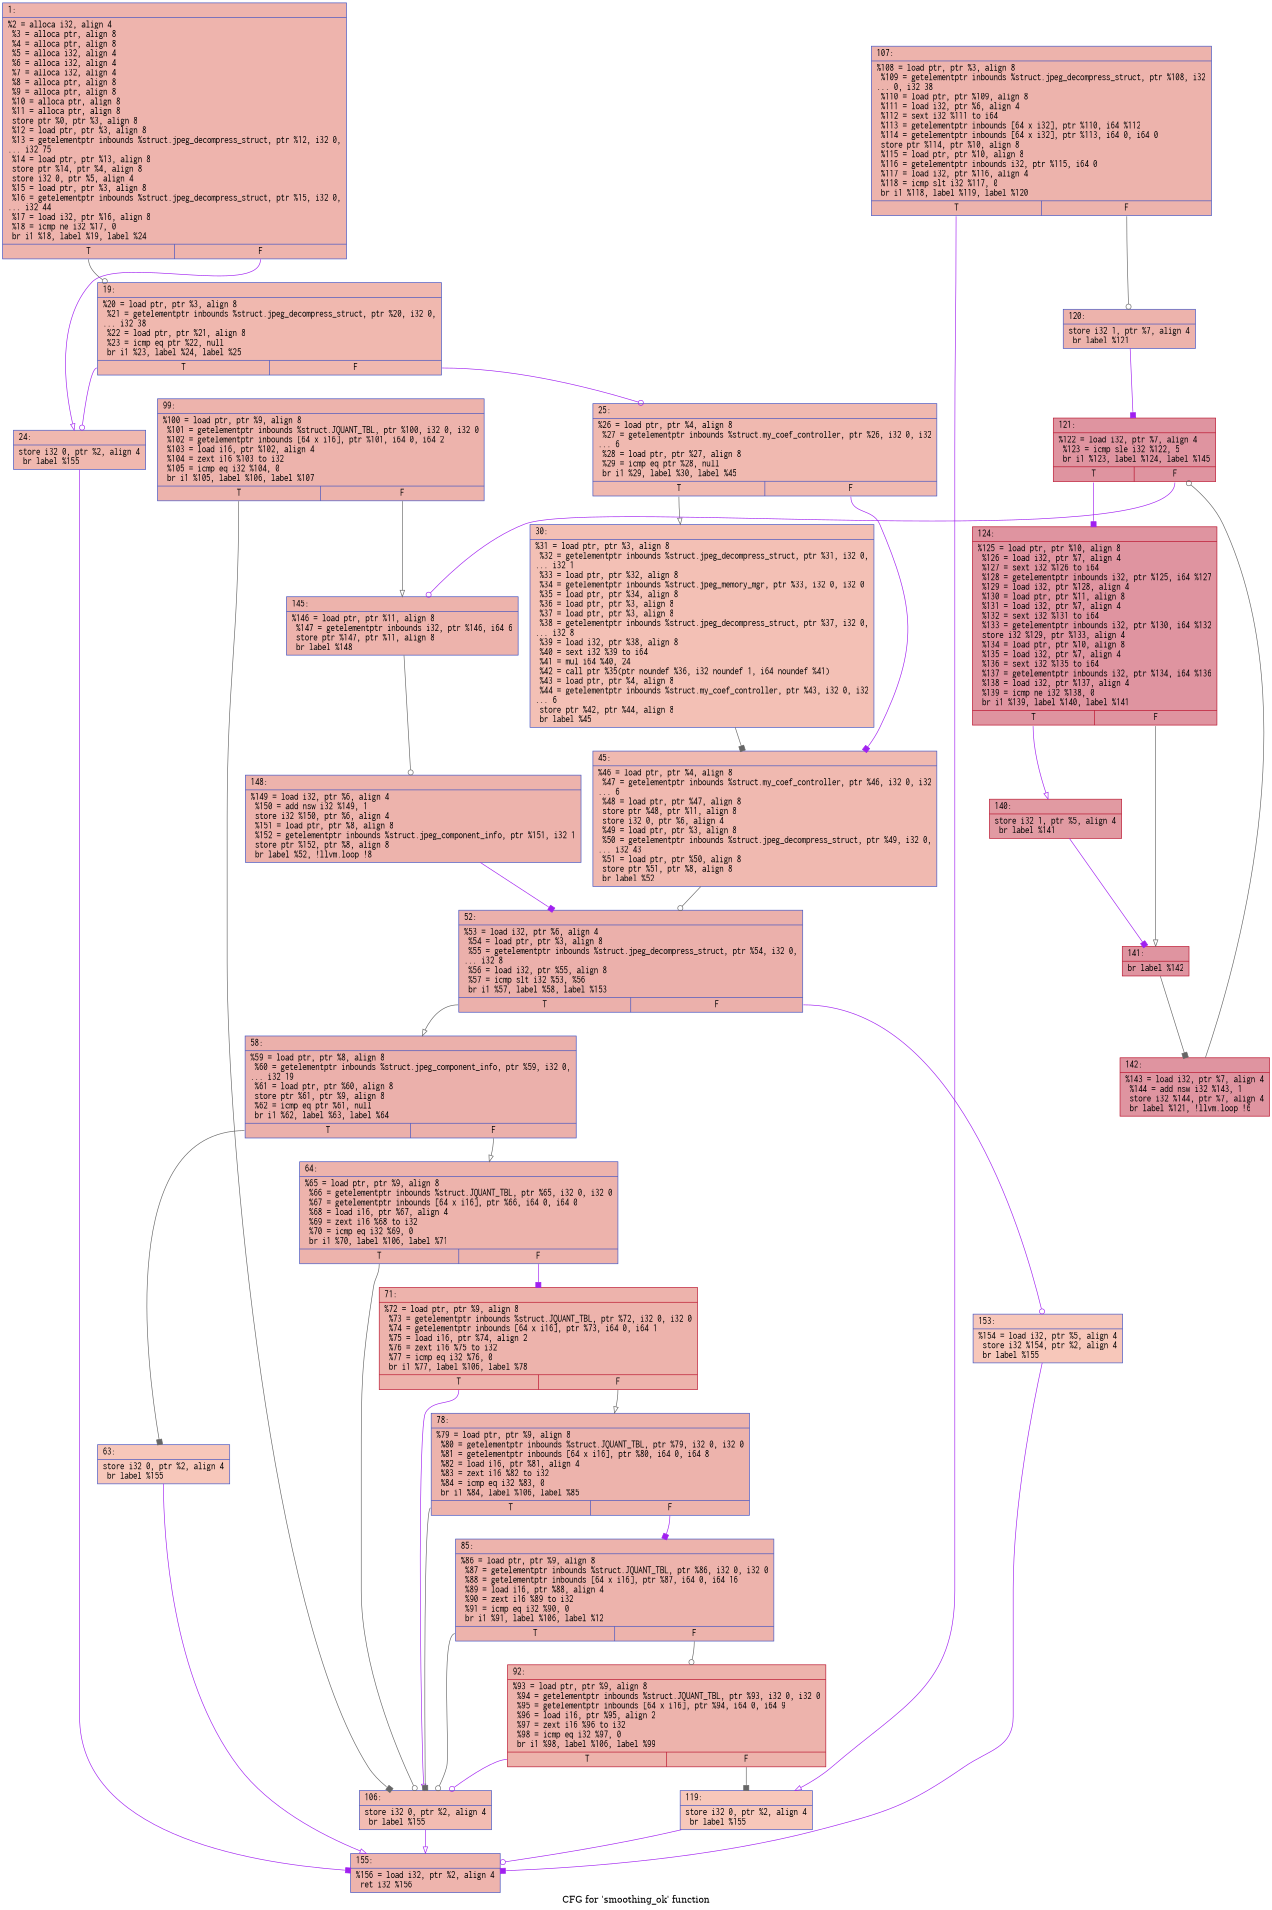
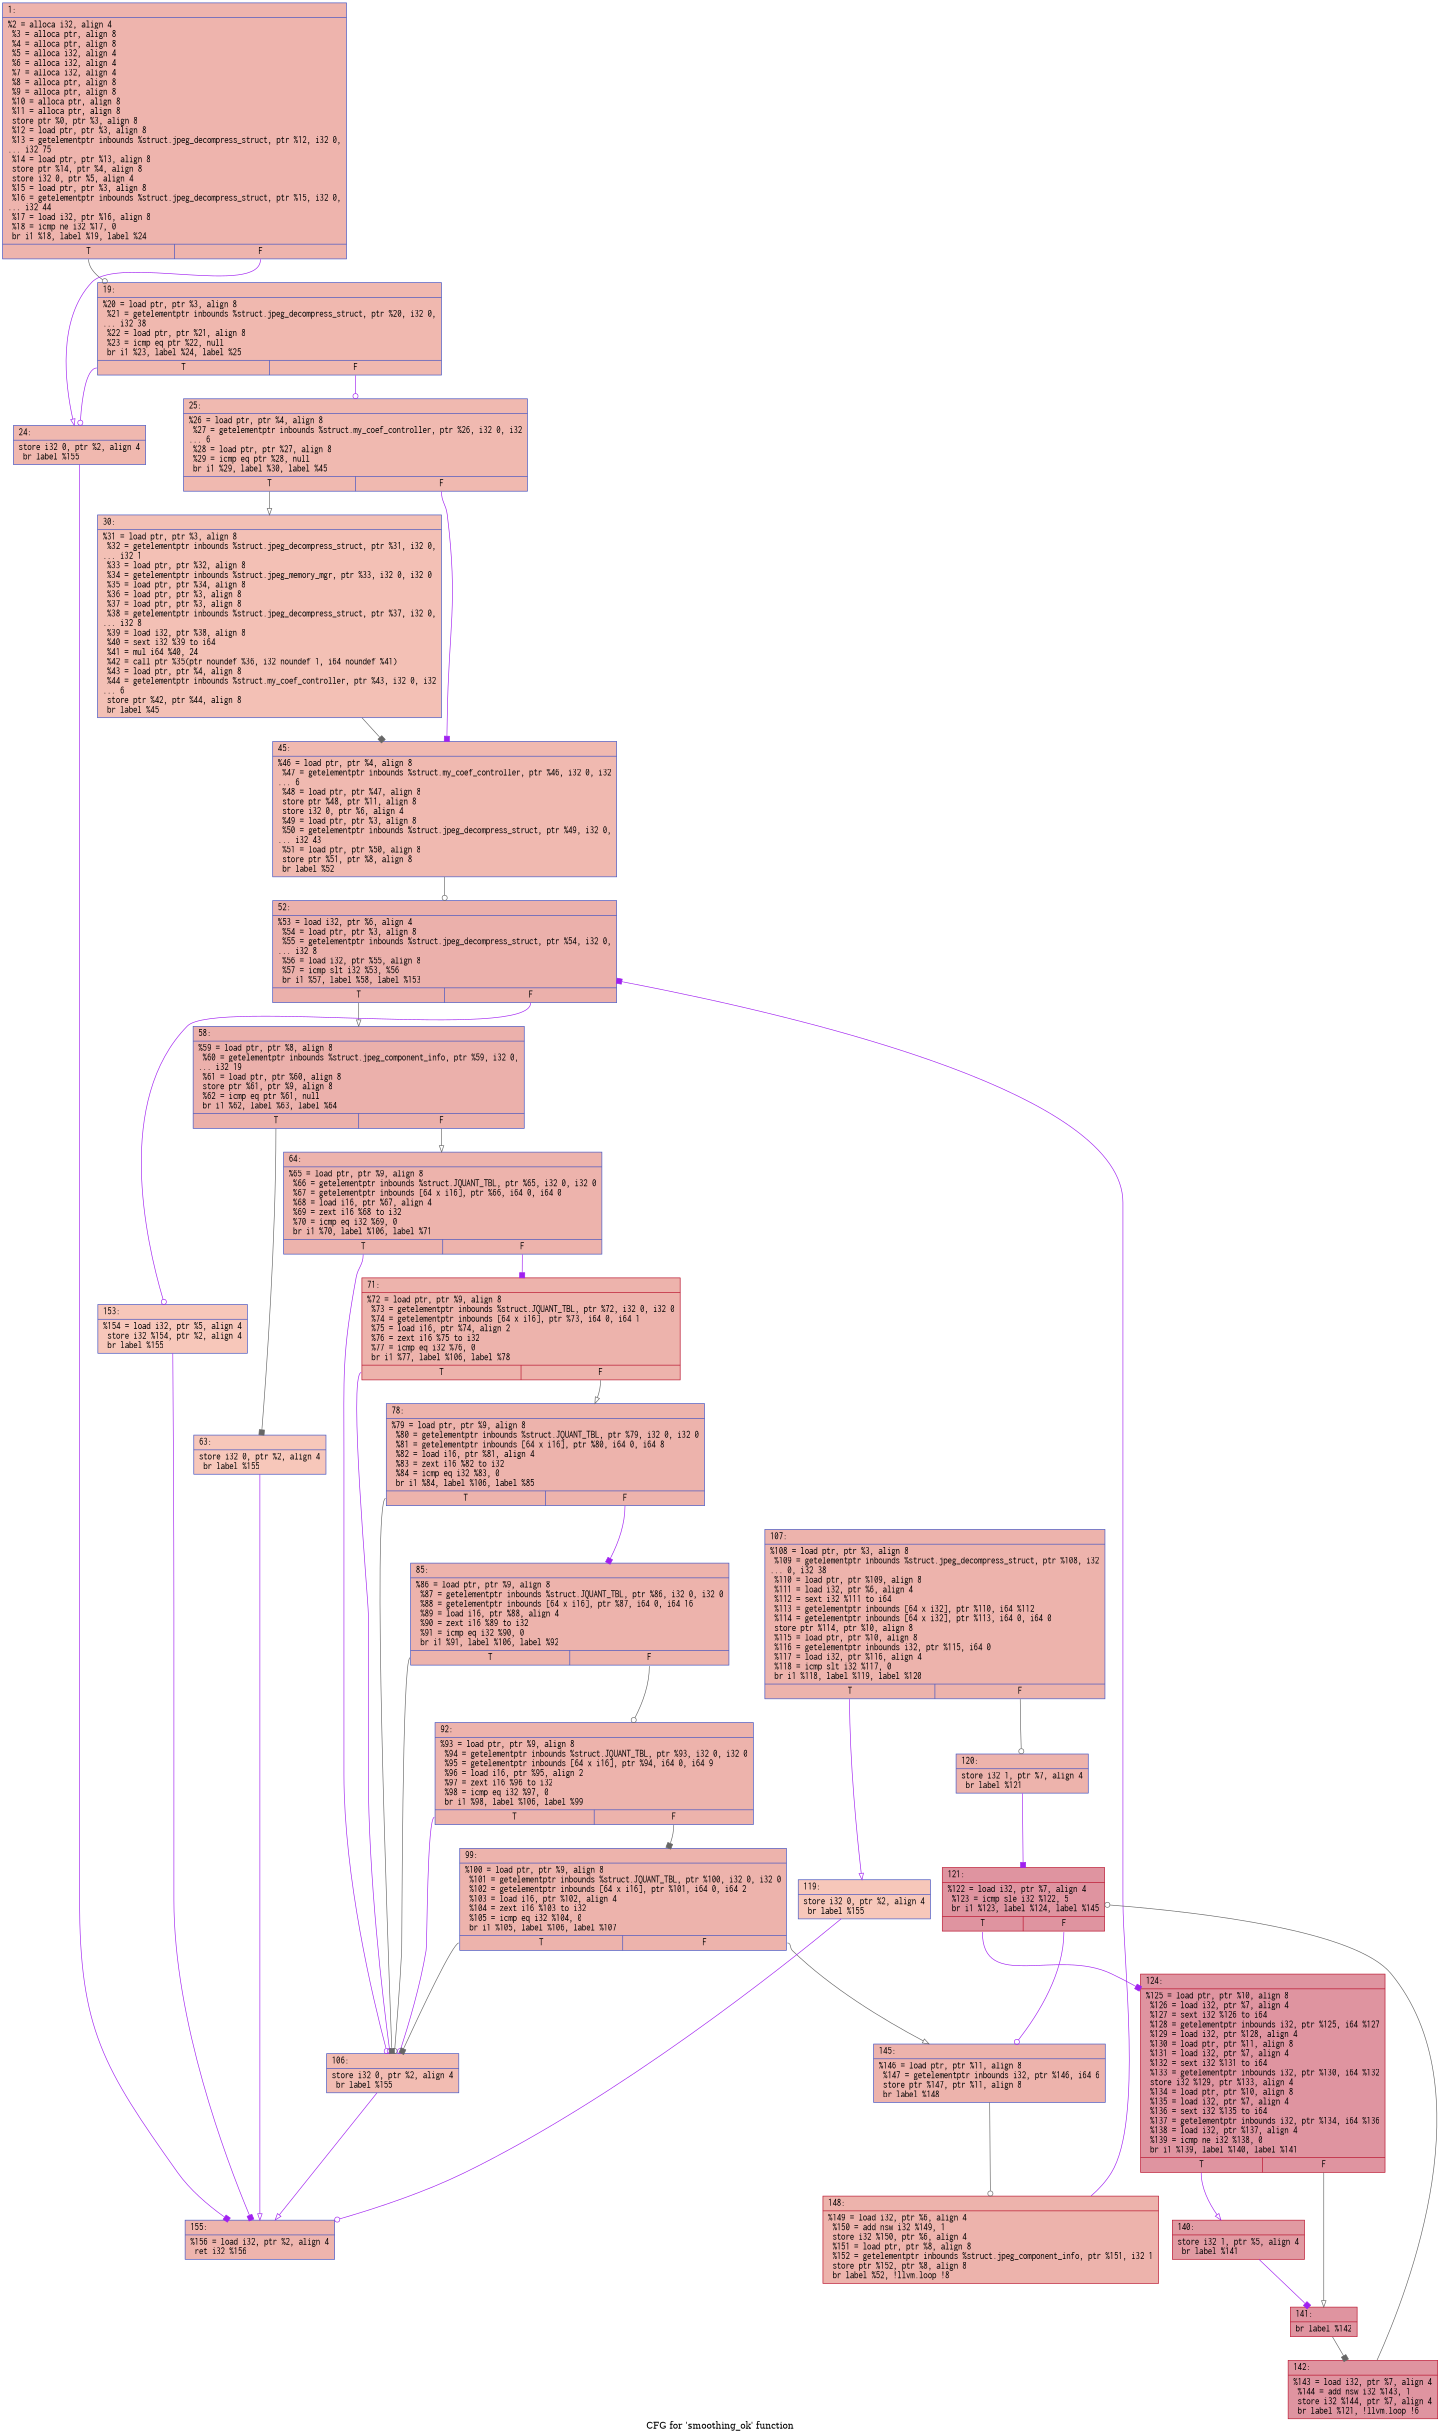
node "148:": color #3d50c3ff -> #b70d28ff
edge "64:" -> "106:": color gray40 -> purple
edge "71:" -> "106:": arrowhead onormal -> odot
node "85:": text "br i1 %91, label %106, label %12" -> "br i1 %91, label %106, label %92"
node "92:": color #b70d28ff -> #3d50c3ff
edge "92:" -> "119:": now "92:" -> "99:"
